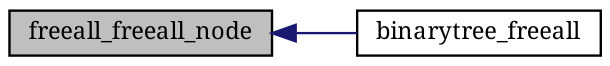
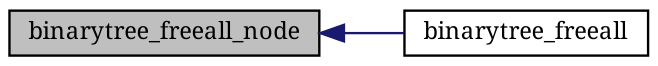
node "freeall_freeall_node": label "freeall_freeall_node" -> "binarytree_freeall_node"
